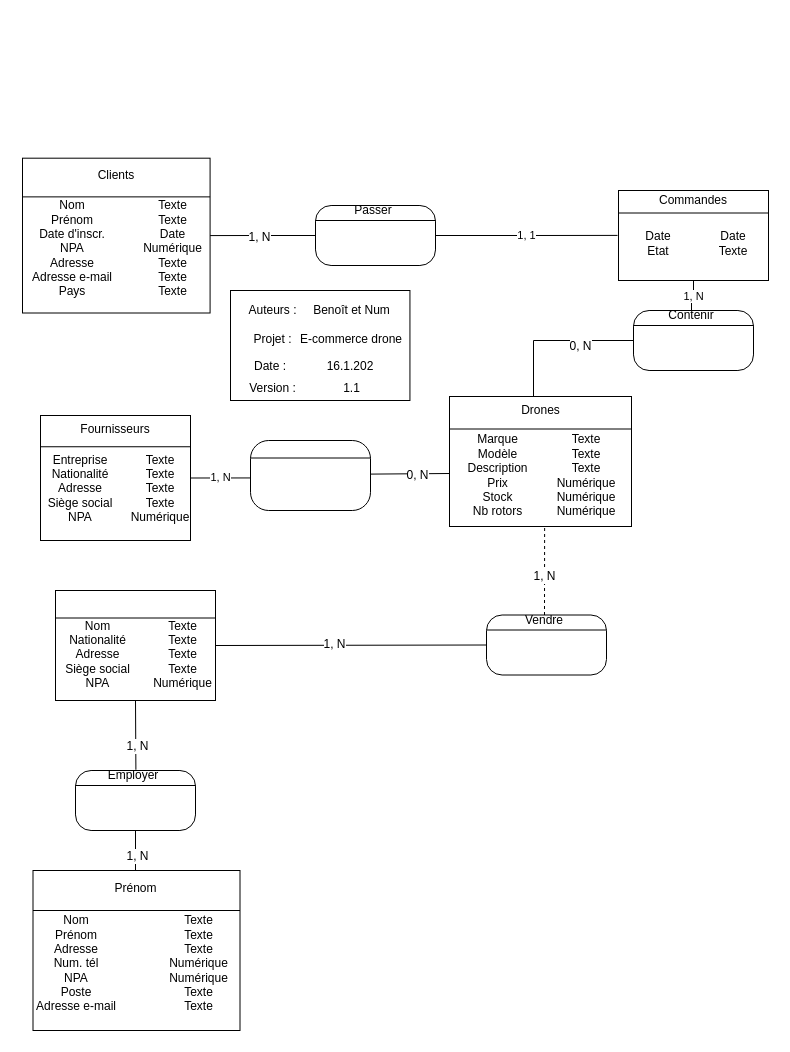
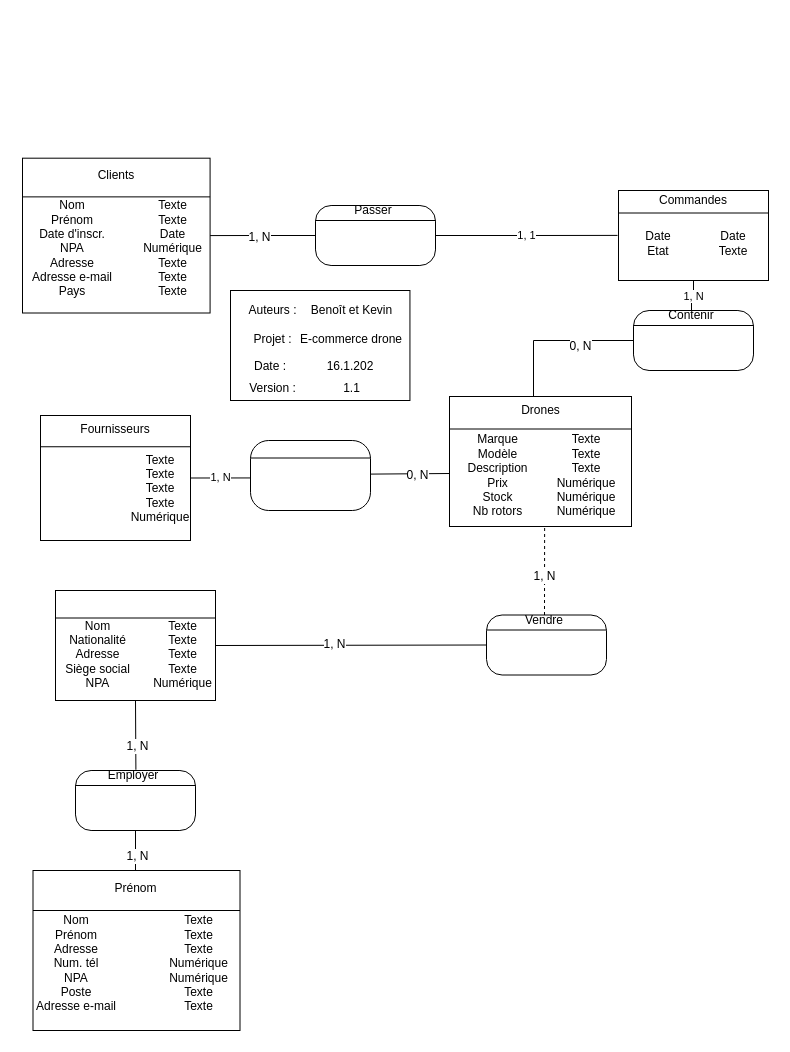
node "Benoît et Num": label "Benoît et Num" -> "Benoît et Kevin"
node "Entreprise Nationalité Adresse Siège social NPA": removed
